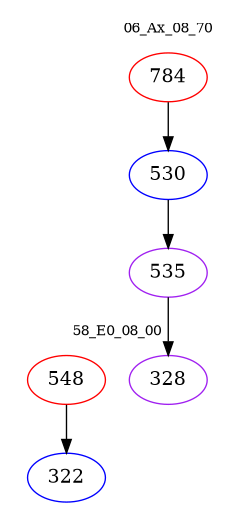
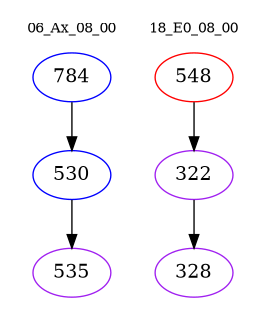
cluster "06_Ax_08_70": label "06_Ax_08_70" -> "06_Ax_08_00"
node "784": color red -> blue
edge "535" -> "328": now "322" -> "328"
cluster "58_E0_08_00": label "58_E0_08_00" -> "18_E0_08_00"
node "322": color blue -> purple
